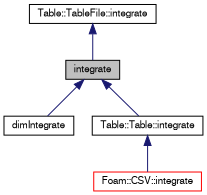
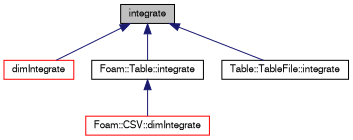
edge "integrate" -> "Table::TableFile::integrate": reversed
node "dimIntegrate": color black -> red
node "Table::Table::integrate": label "Table::Table::integrate" -> "Foam::Table::integrate"
node "Foam::CSV::integrate": label "Foam::CSV::integrate" -> "Foam::CSV::dimIntegrate"
